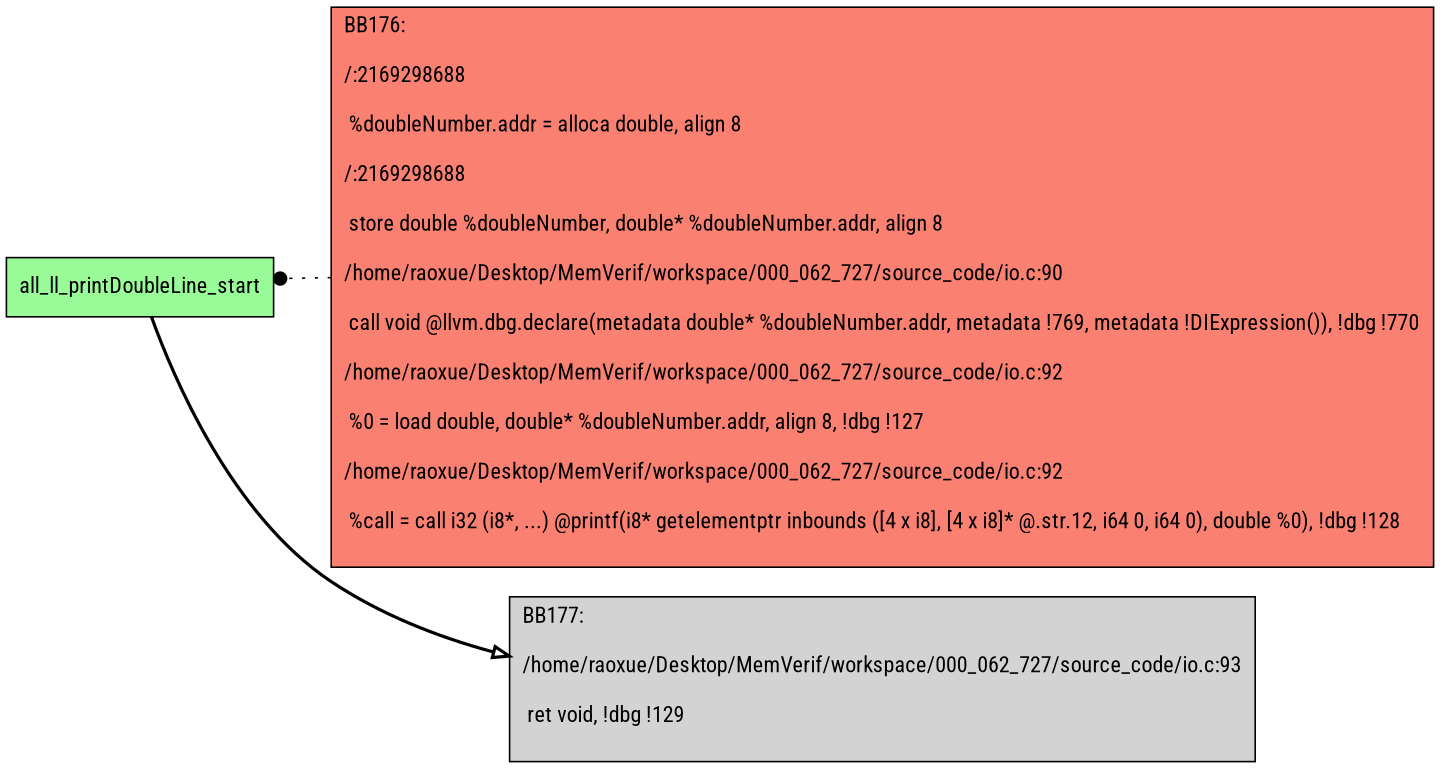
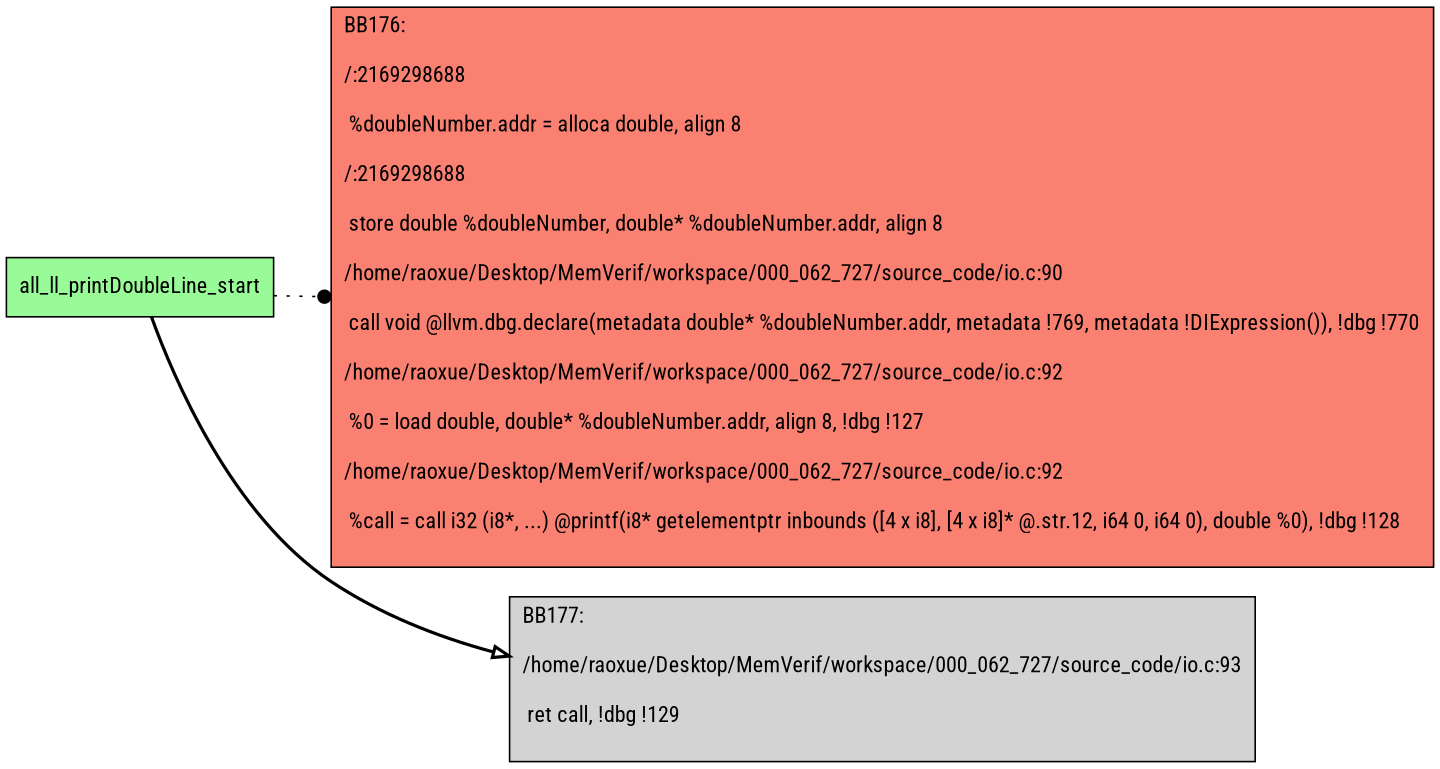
edge "BB176:" -> "all_ll_printDoubleLine_start": reversed
node "BB177:": text "ret void, !dbg !129" -> "ret call, !dbg !129"
